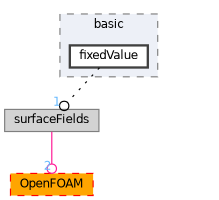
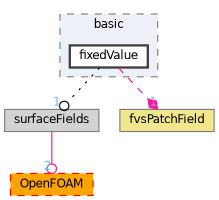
node "fvsPatchField": added
